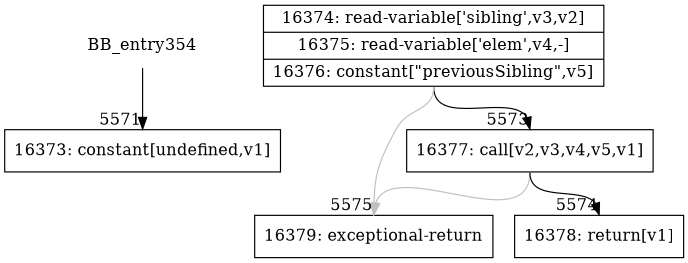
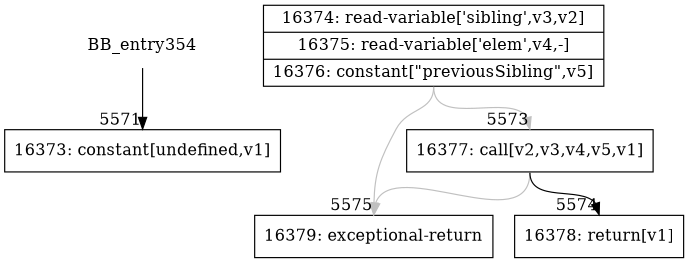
edge "16374: read-variable['sibling',v3,v2]" -> "16377: call[v2,v3,v4,v5,v1]": color black -> gray
